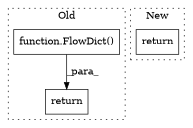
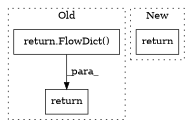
node "function.FlowDict()": label "function.FlowDict()" -> "return.FlowDict()"
